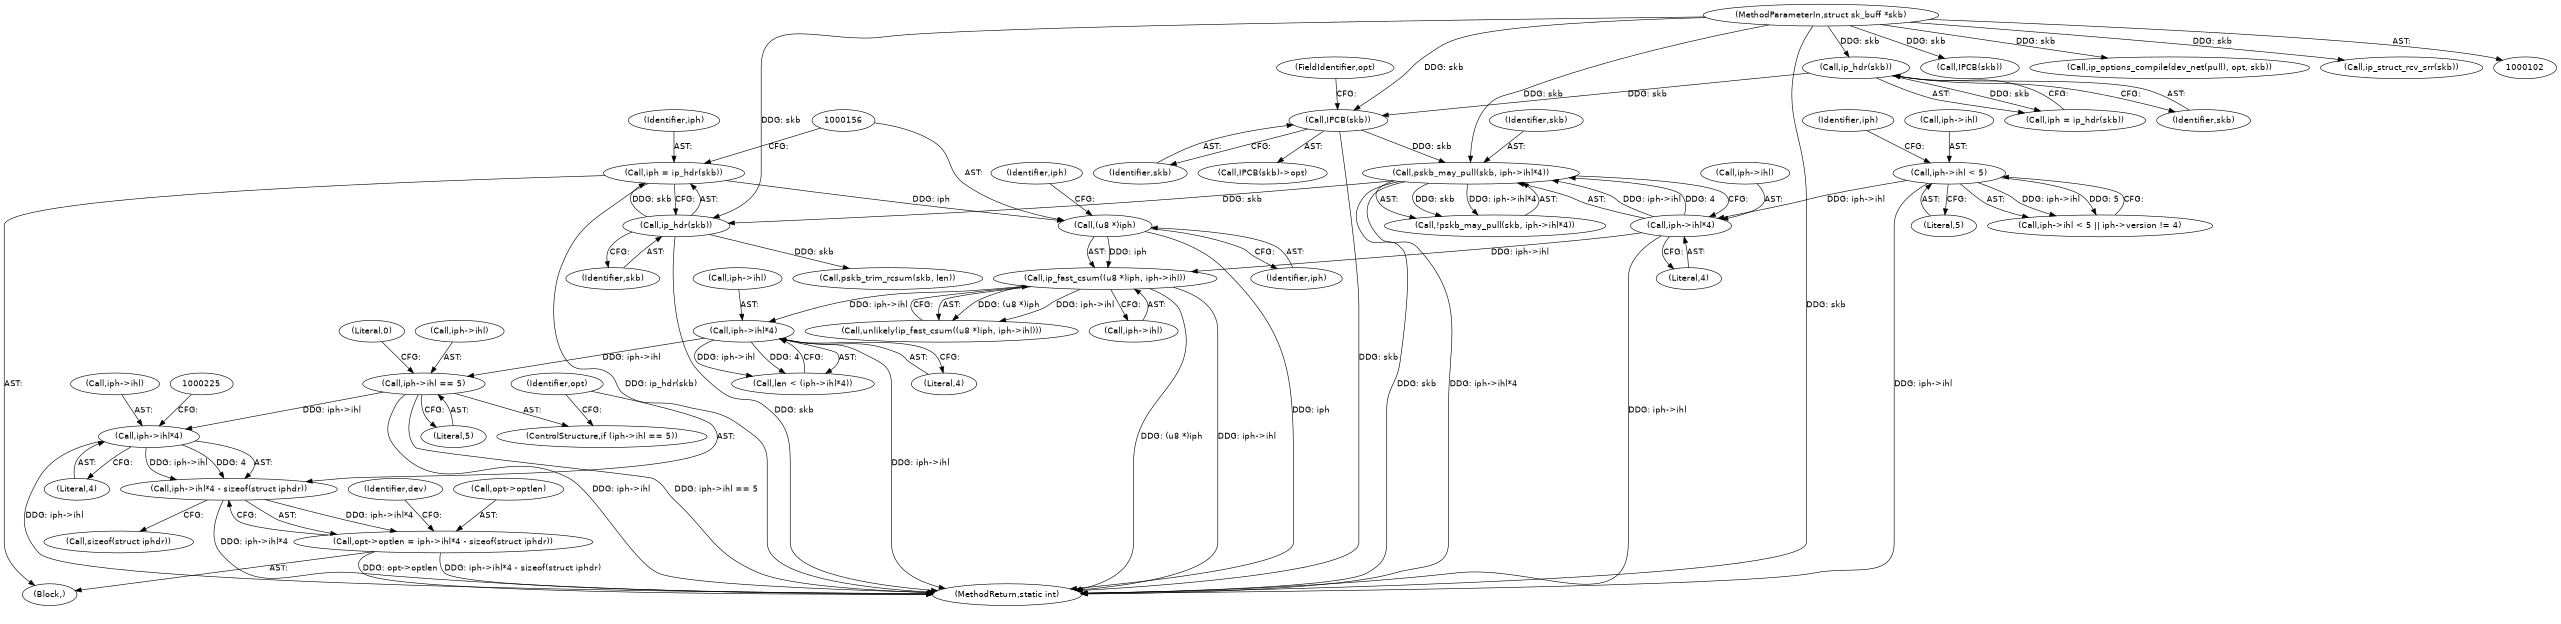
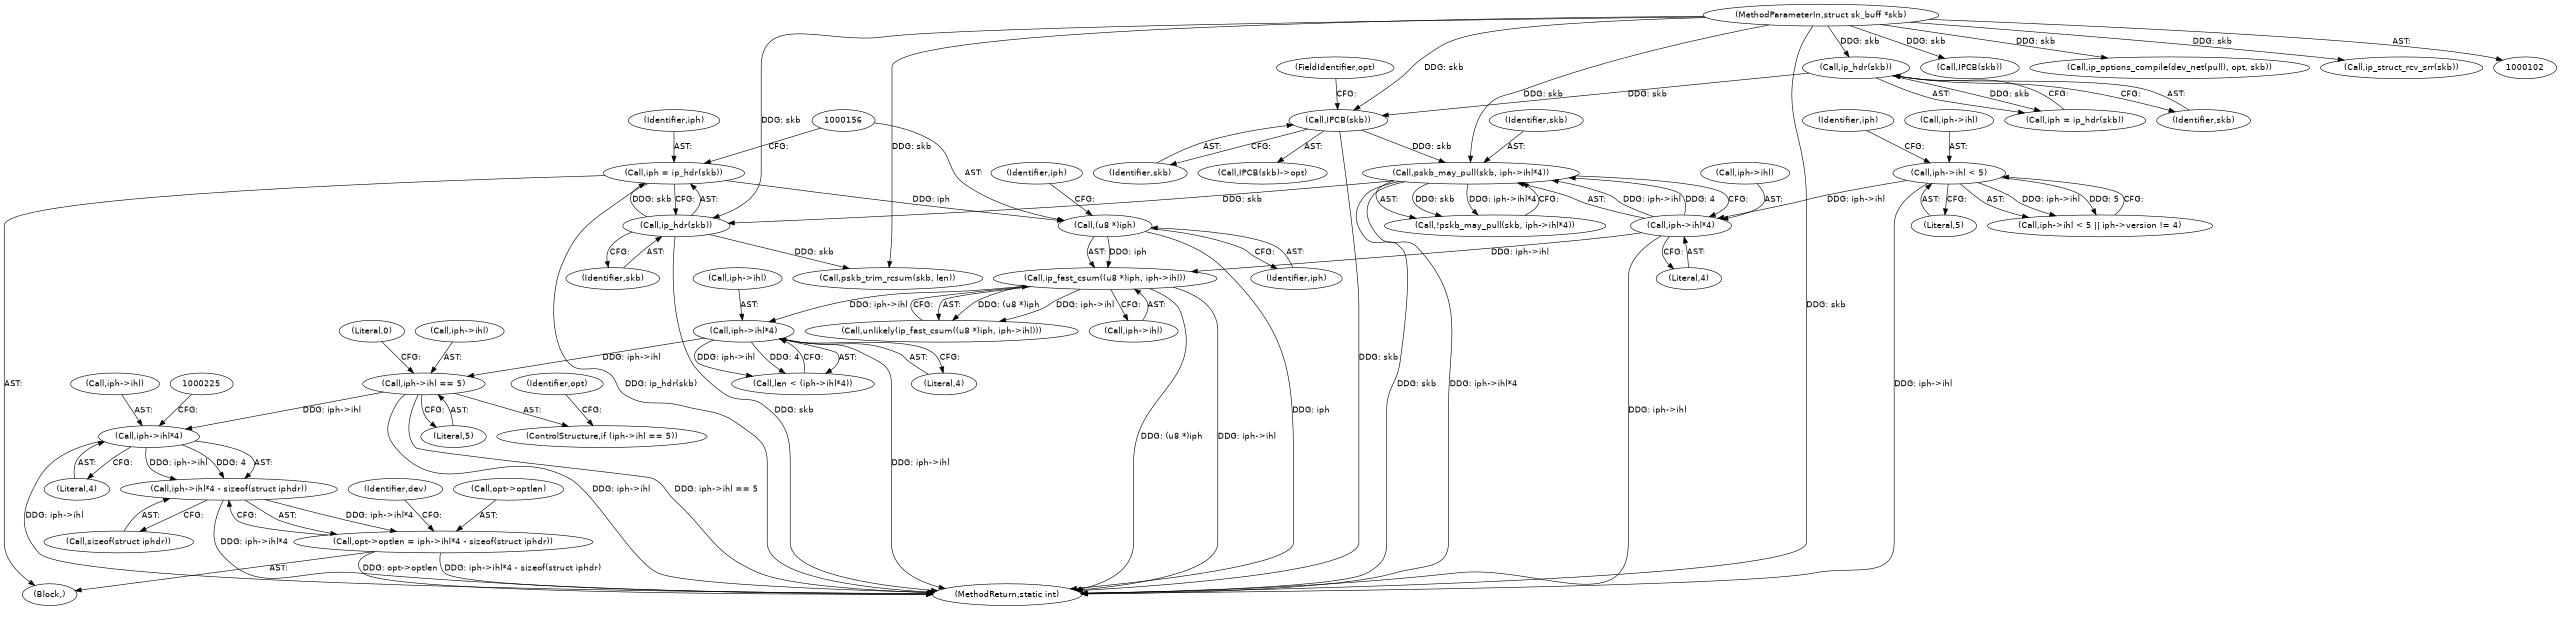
edge "(MethodParameterIn,struct sk_buff *skb)" -> "(Call,pskb_trim_rcsum(skb, len))": added, label "DDG: skb"
edge "(Call,!pskb_may_pull(skb, iph->ihl*4))" -> "(Call,pskb_may_pull(skb, iph->ihl*4))": label "AST: " -> "CFG: "
edge "(Identifier,opt)" -> "(Call,iph->ihl*4 - sizeof(struct iphdr))": now "(Call,sizeof(struct iphdr))" -> "(Call,iph->ihl*4 - sizeof(struct iphdr))"
